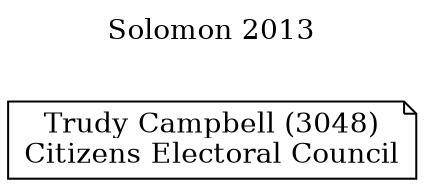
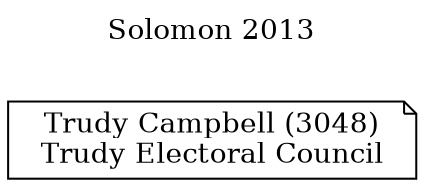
node "Trudy Campbell (3048) Citizens Electoral Council": label "Trudy Campbell (3048) Citizens Electoral Council" -> "Trudy Campbell (3048) Trudy Electoral Council"
